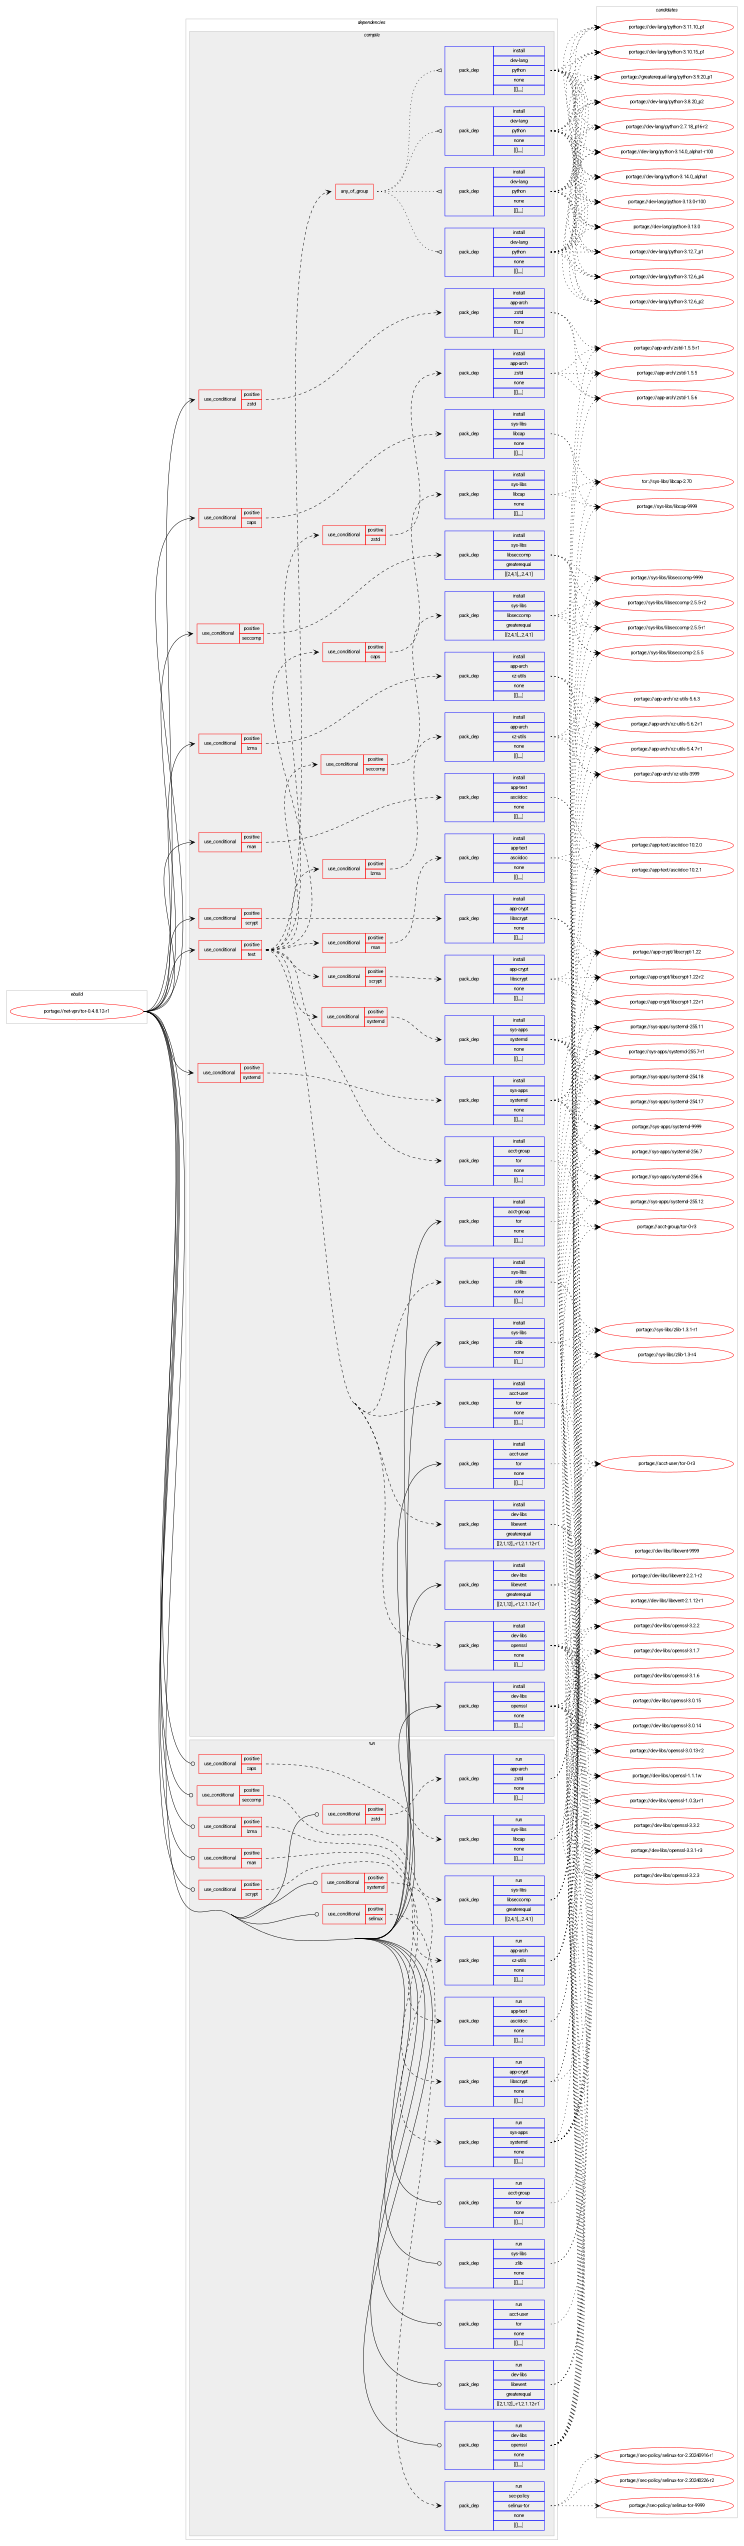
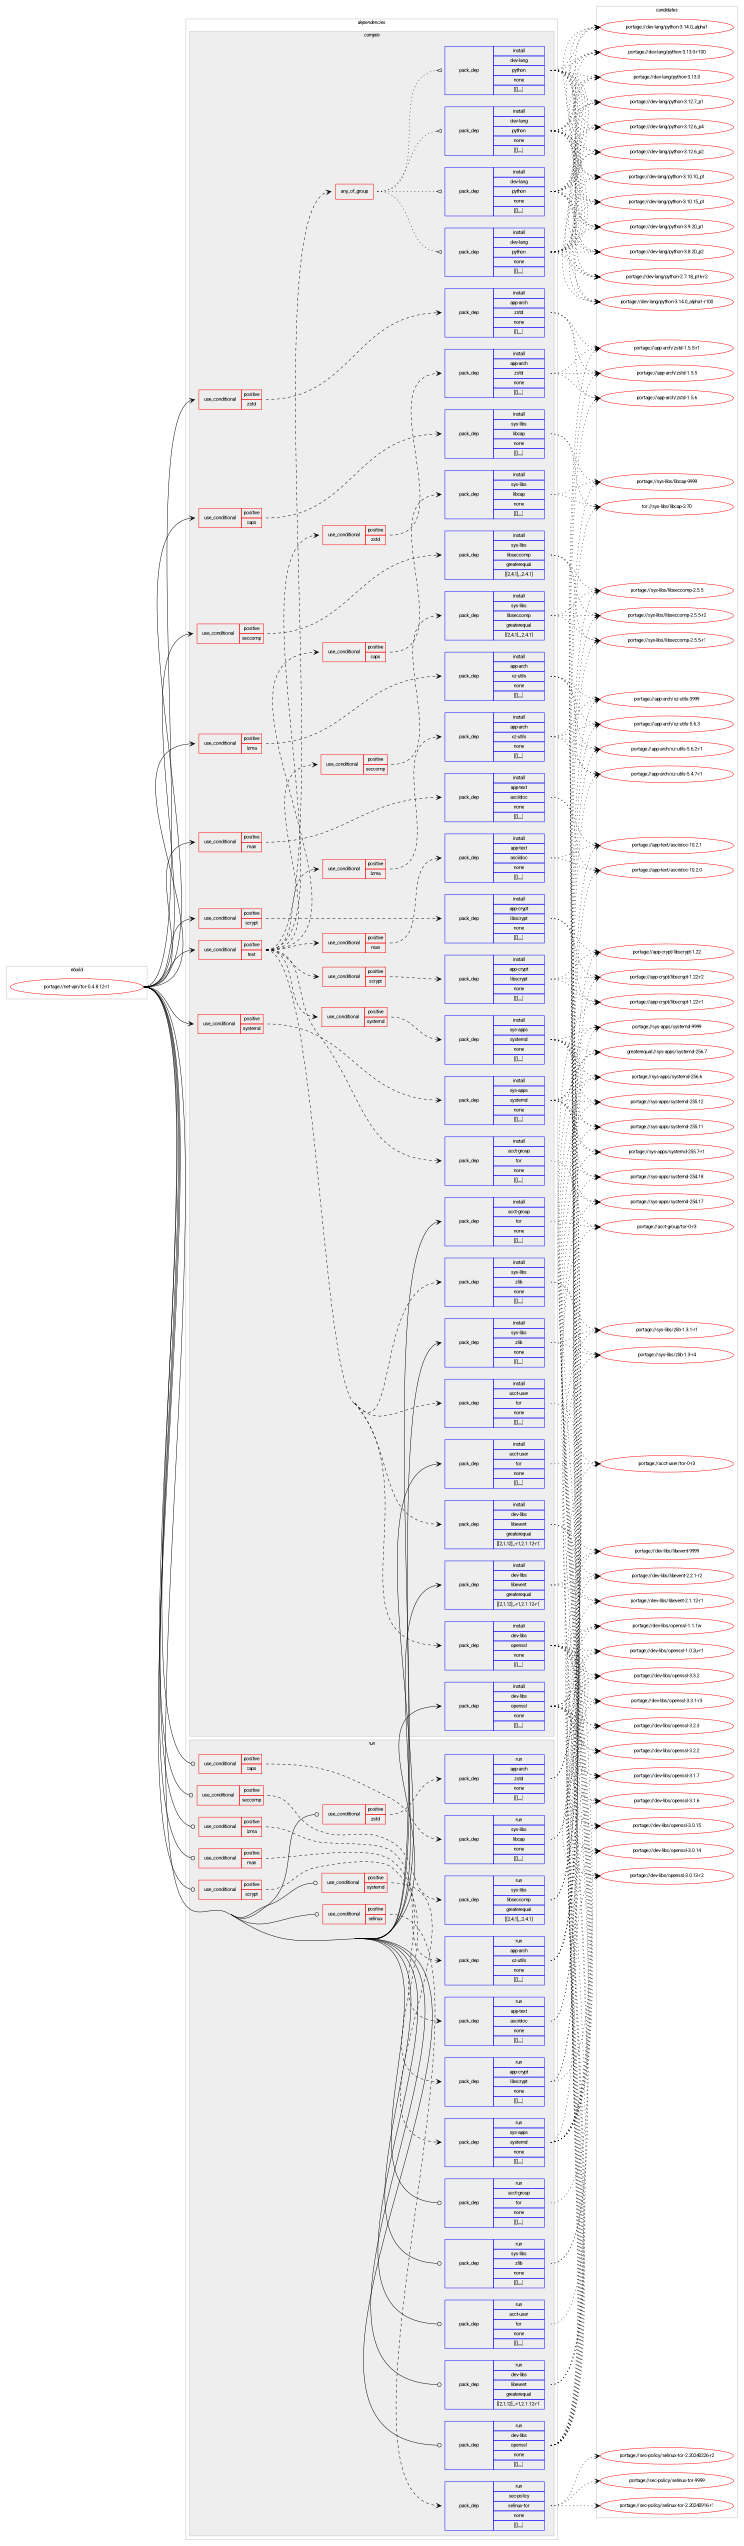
node "portage://dev-lang/python-3.11.10_p1": label "portage://dev-lang/python-3.11.10_p1" -> "portage://dev-lang/python-3.10.10_p1"
node "portage://greaterequal-lang/python-3.9.20_p1": label "portage://greaterequal-lang/python-3.9.20_p1" -> "portage://dev-lang/python-3.9.20_p1"
node "portage://sys-libs/libseccomp-9999": removed
node "portage://sys-apps/systemd-256.7": label "portage://sys-apps/systemd-256.7" -> "greaterequal://sys-apps/systemd-256.7"
